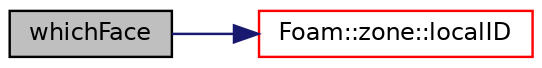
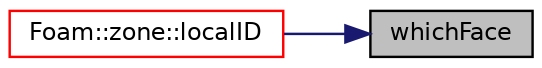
edge "whichFace" -> "Foam::zone::localID": reversed
